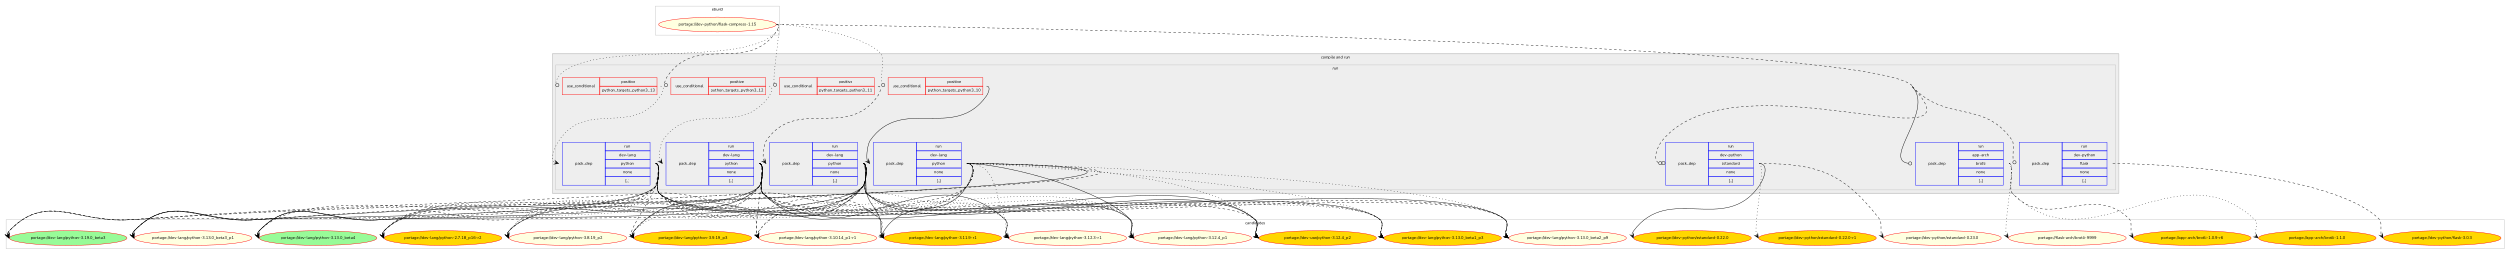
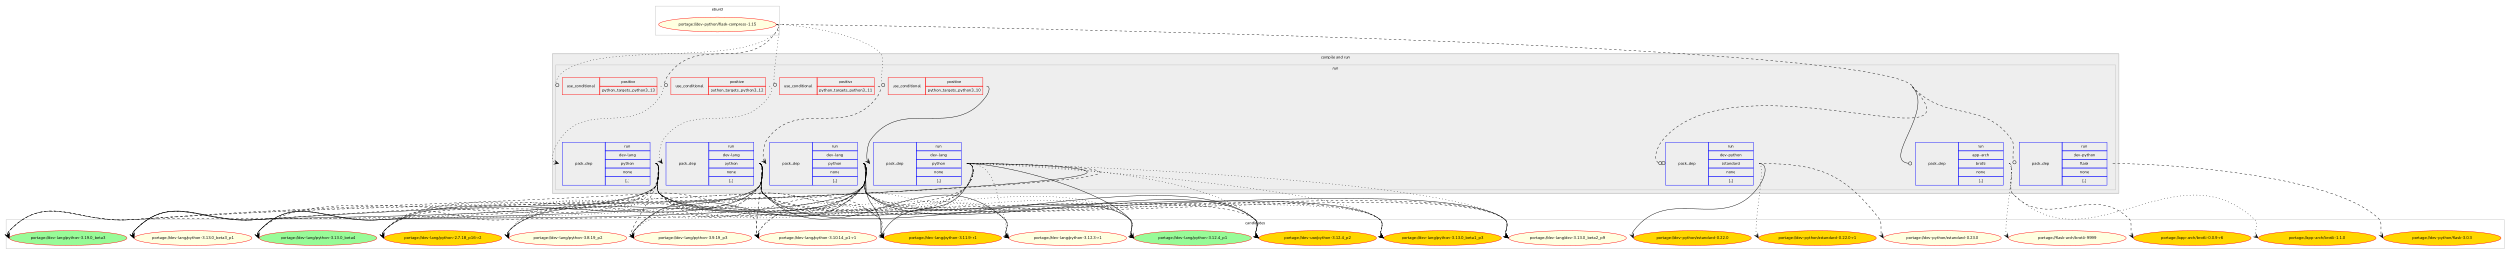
node "portage://dev-lang/python-3.9.19_p3": fillcolor gold -> lightyellow
node "portage://dev-lang/python-3.12.4_p1": fillcolor lightyellow -> palegreen
node "portage://dev-lang/python-3.13.0_beta2_p9": label "portage://dev-lang/python-3.13.0_beta2_p9" -> "portage://dev-lang/dev-3.13.0_beta2_p9"
node "portage://app-arch/brotli-1.0.9-r6": label "portage://app-arch/brotli-1.0.9-r6" -> "portage://app-arch/brotli-0.0.9-r6"
